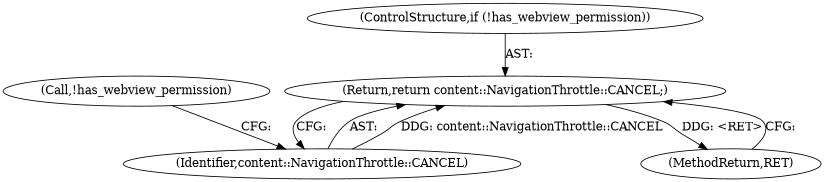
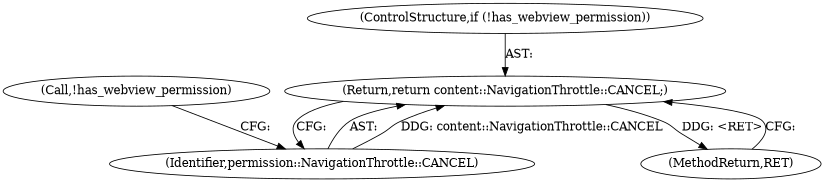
node "(Identifier,content::NavigationThrottle::CANCEL)": label "(Identifier,content::NavigationThrottle::CANCEL)" -> "(Identifier,permission::NavigationThrottle::CANCEL)"
